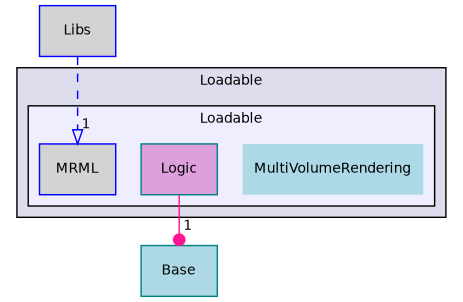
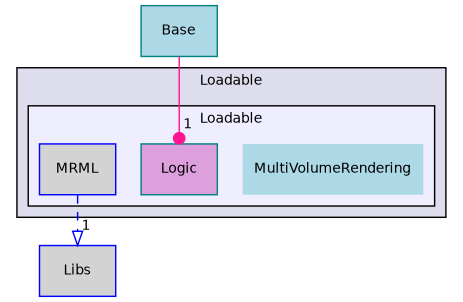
edge "Libs" -> "MRML": reversed
edge "Logic" -> "Base": reversed
